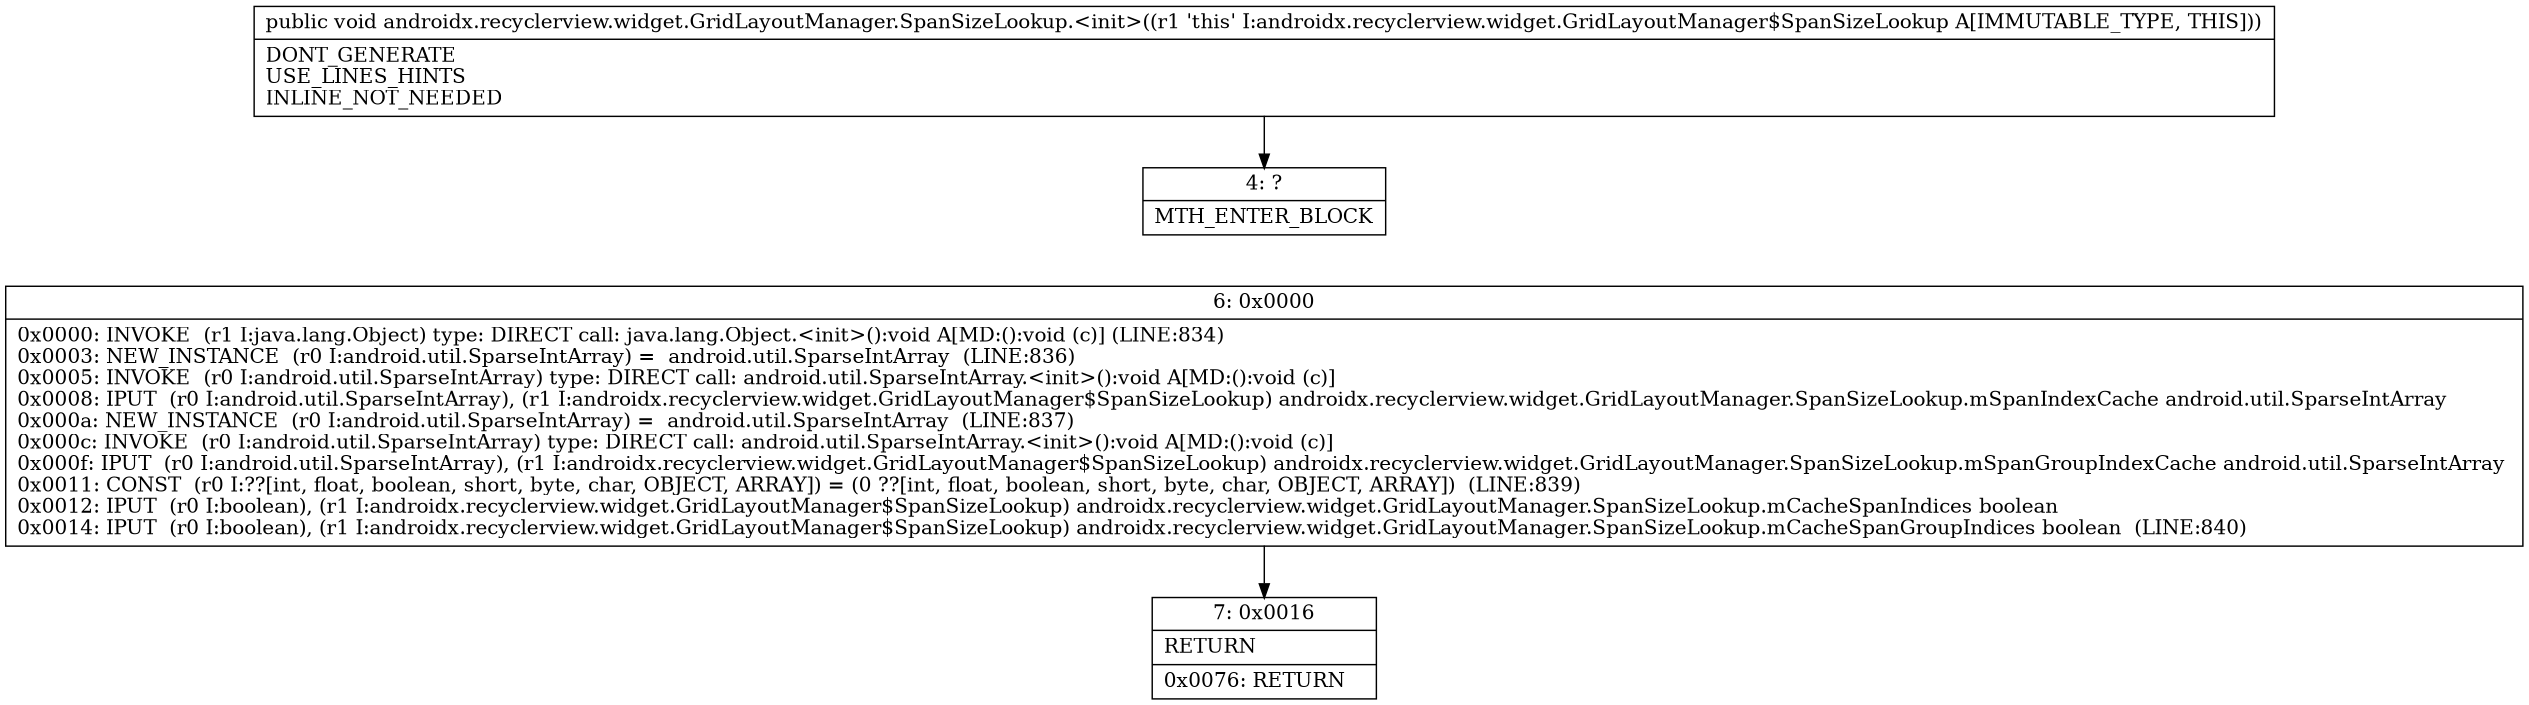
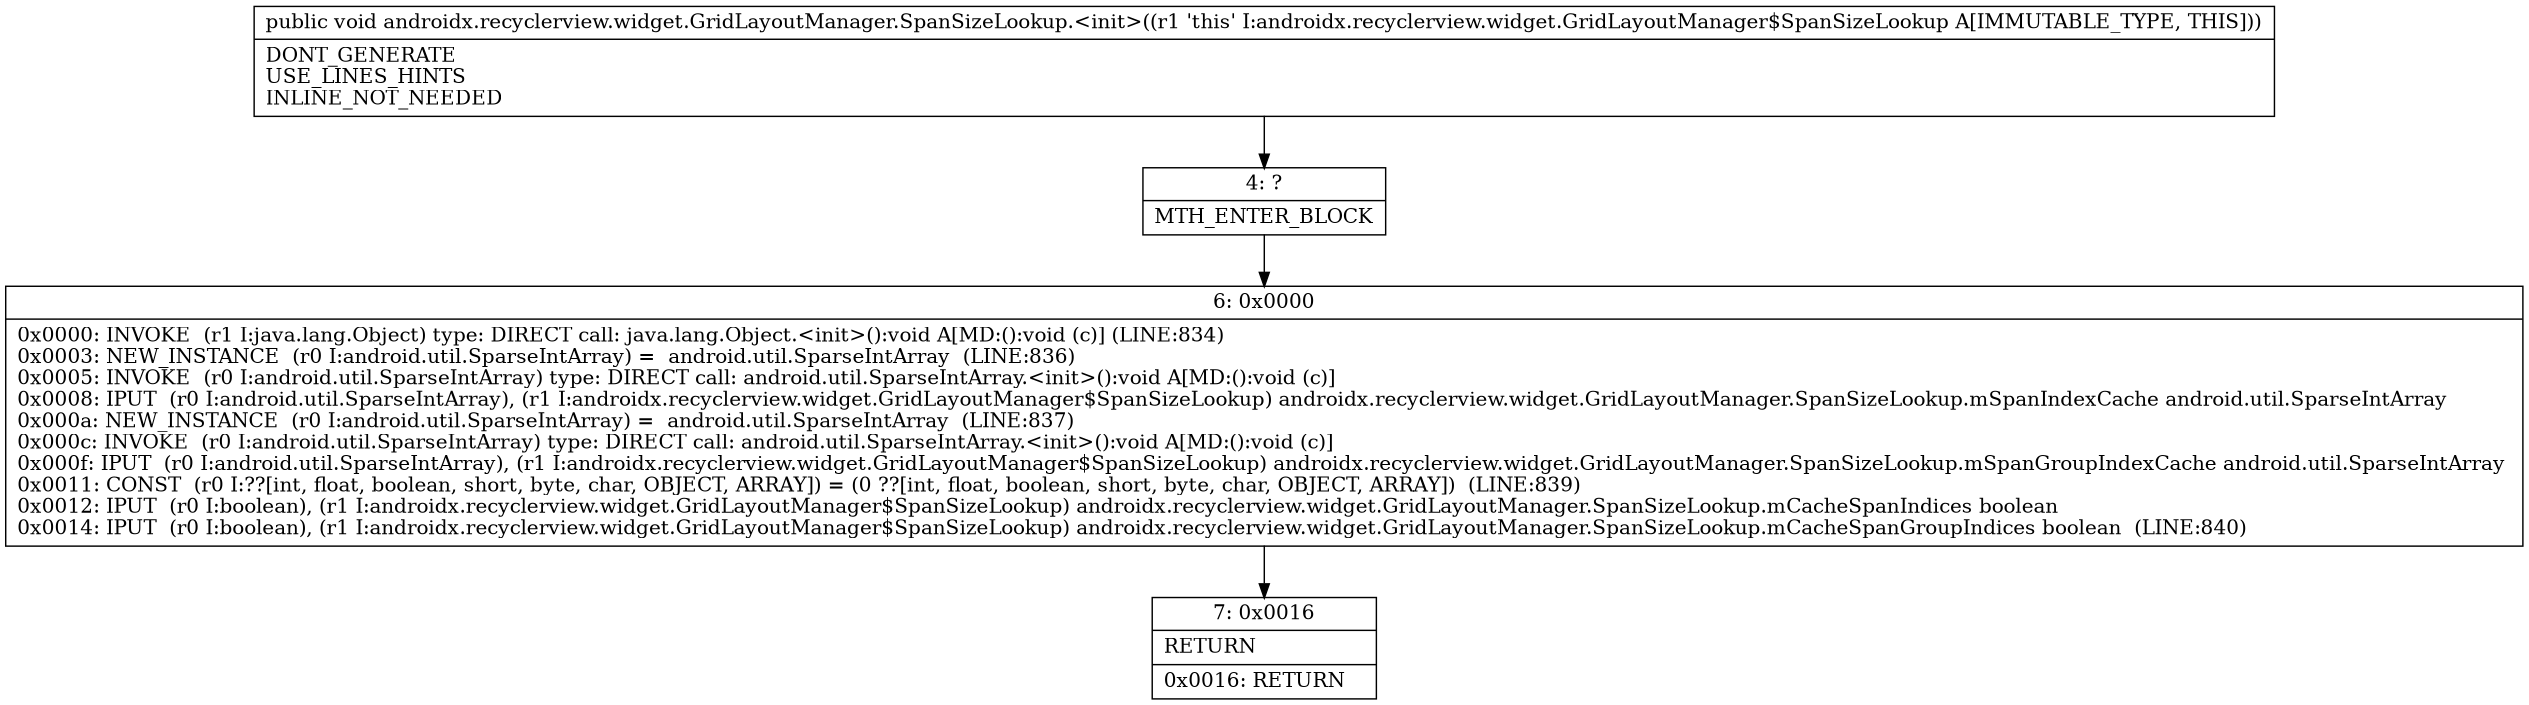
edge "4: ?" -> "6: 0x0000": added
node "7: 0x0016": text "0x0076: RETURN" -> "0x0016: RETURN"
